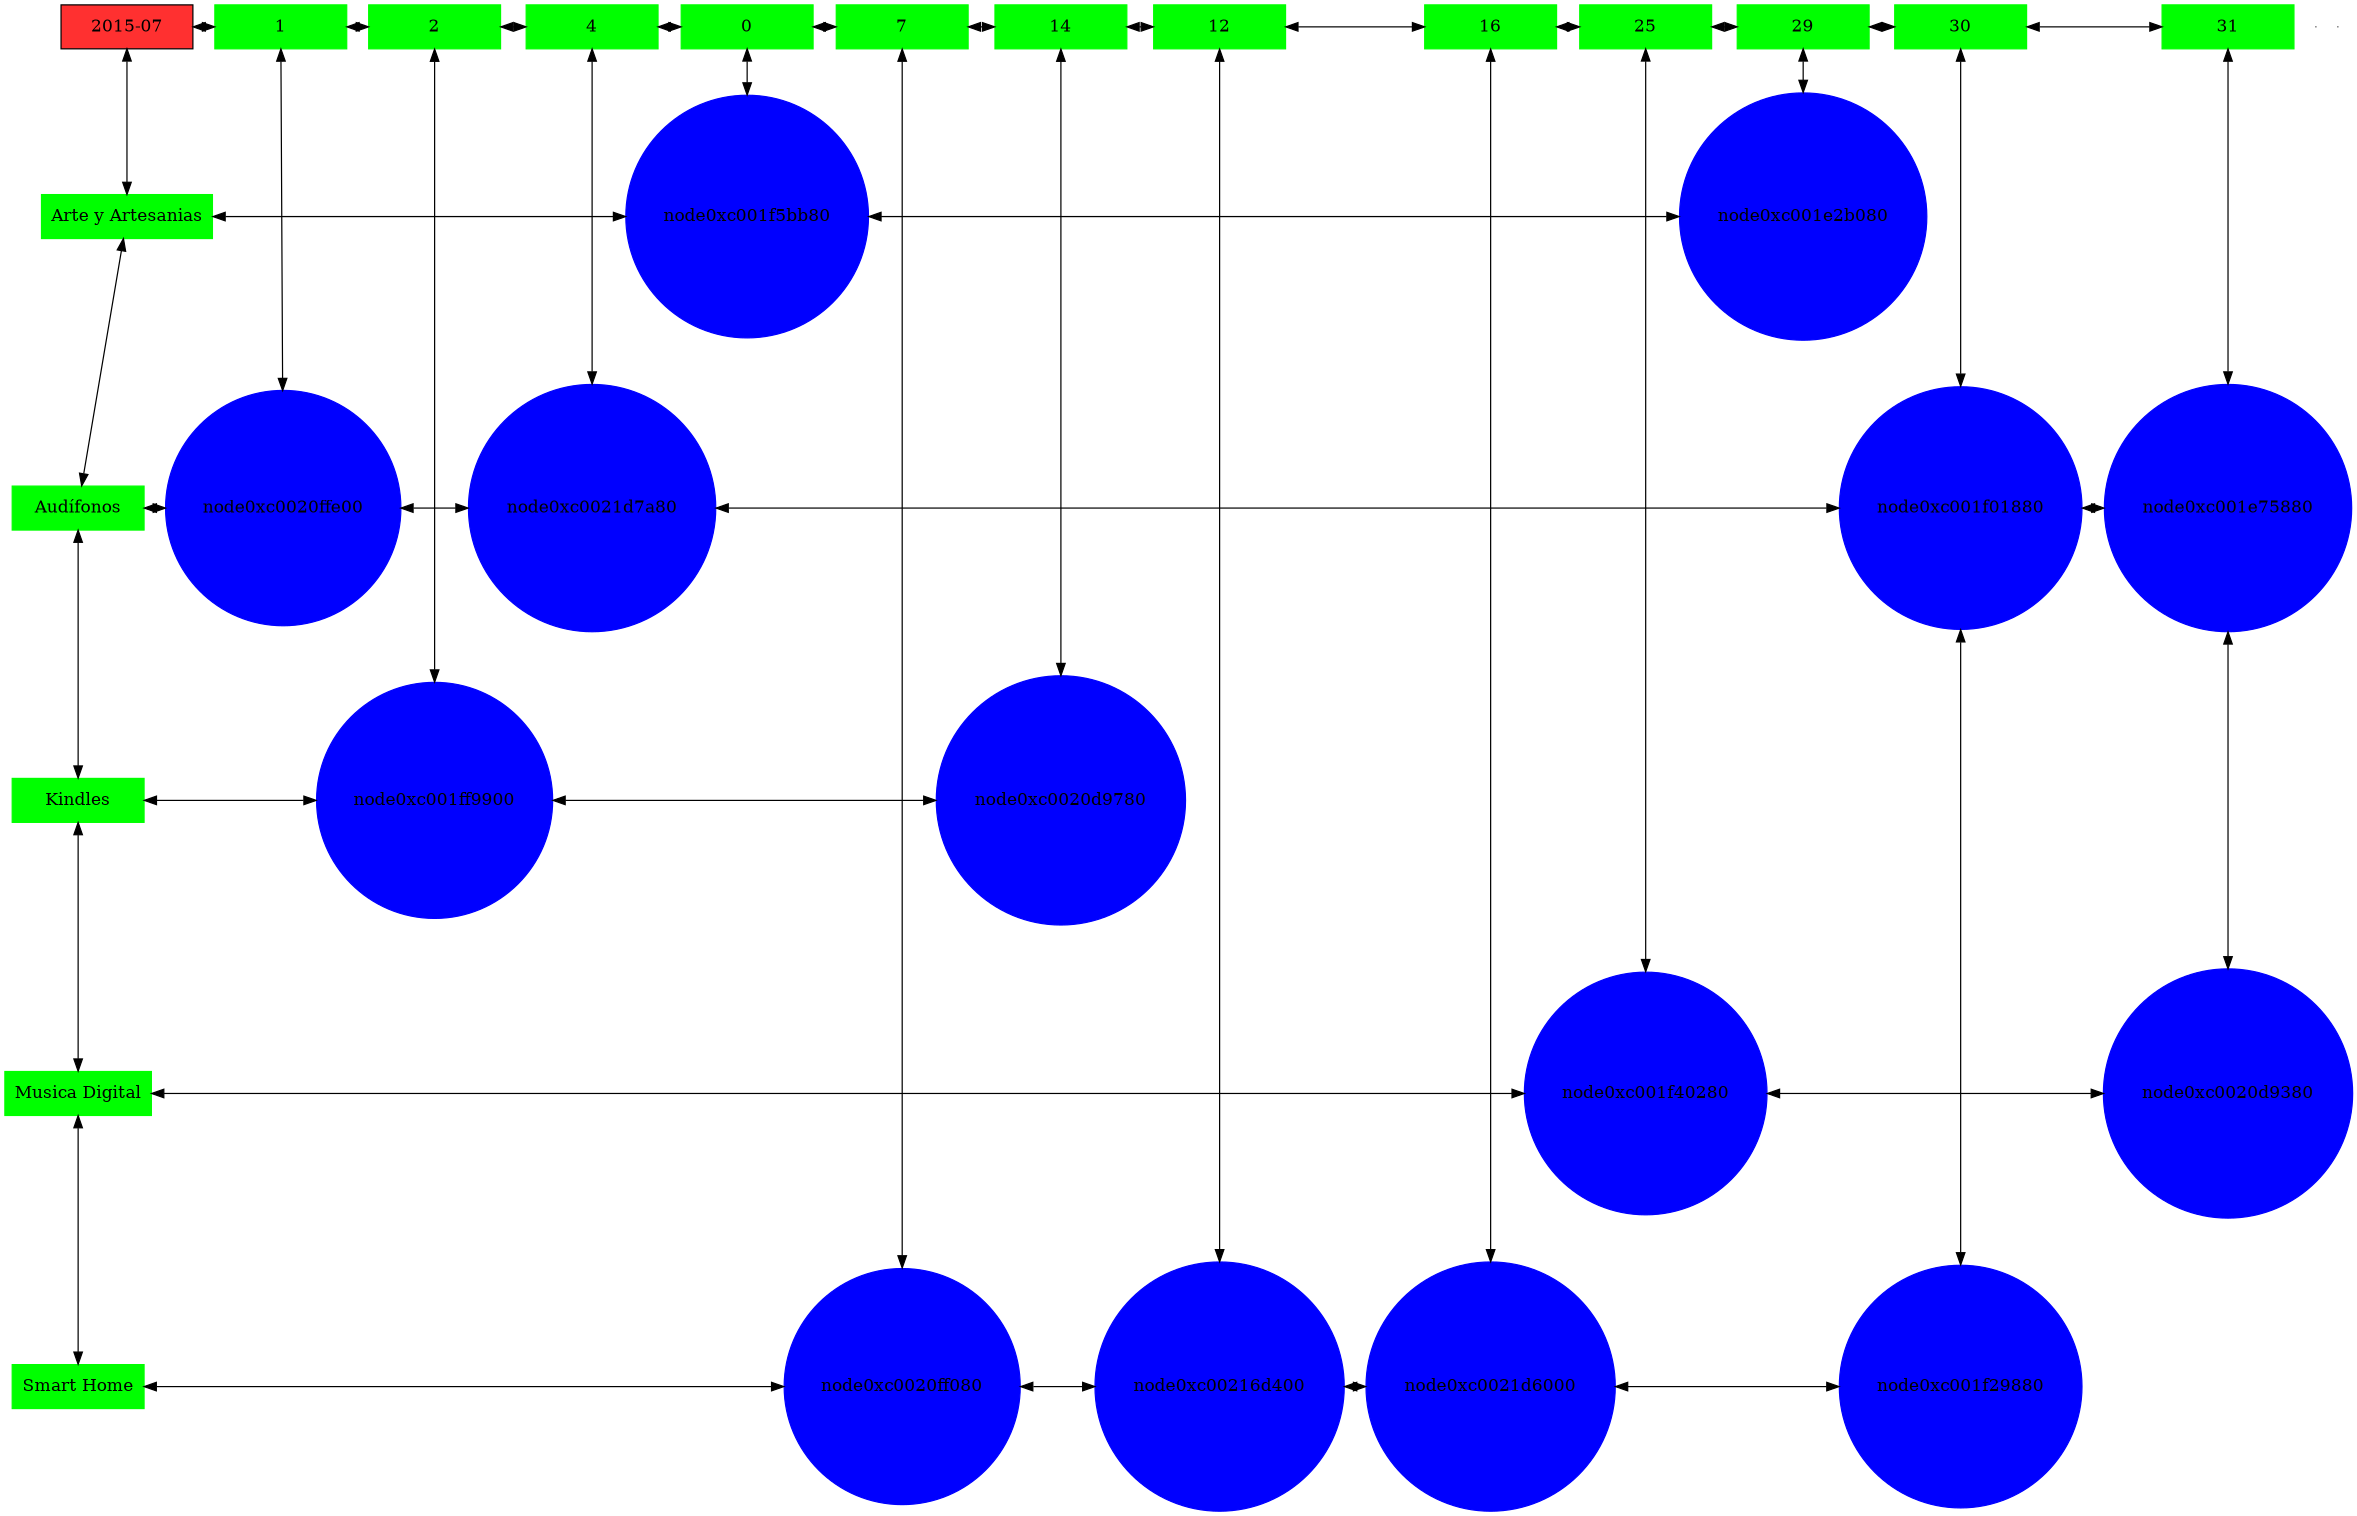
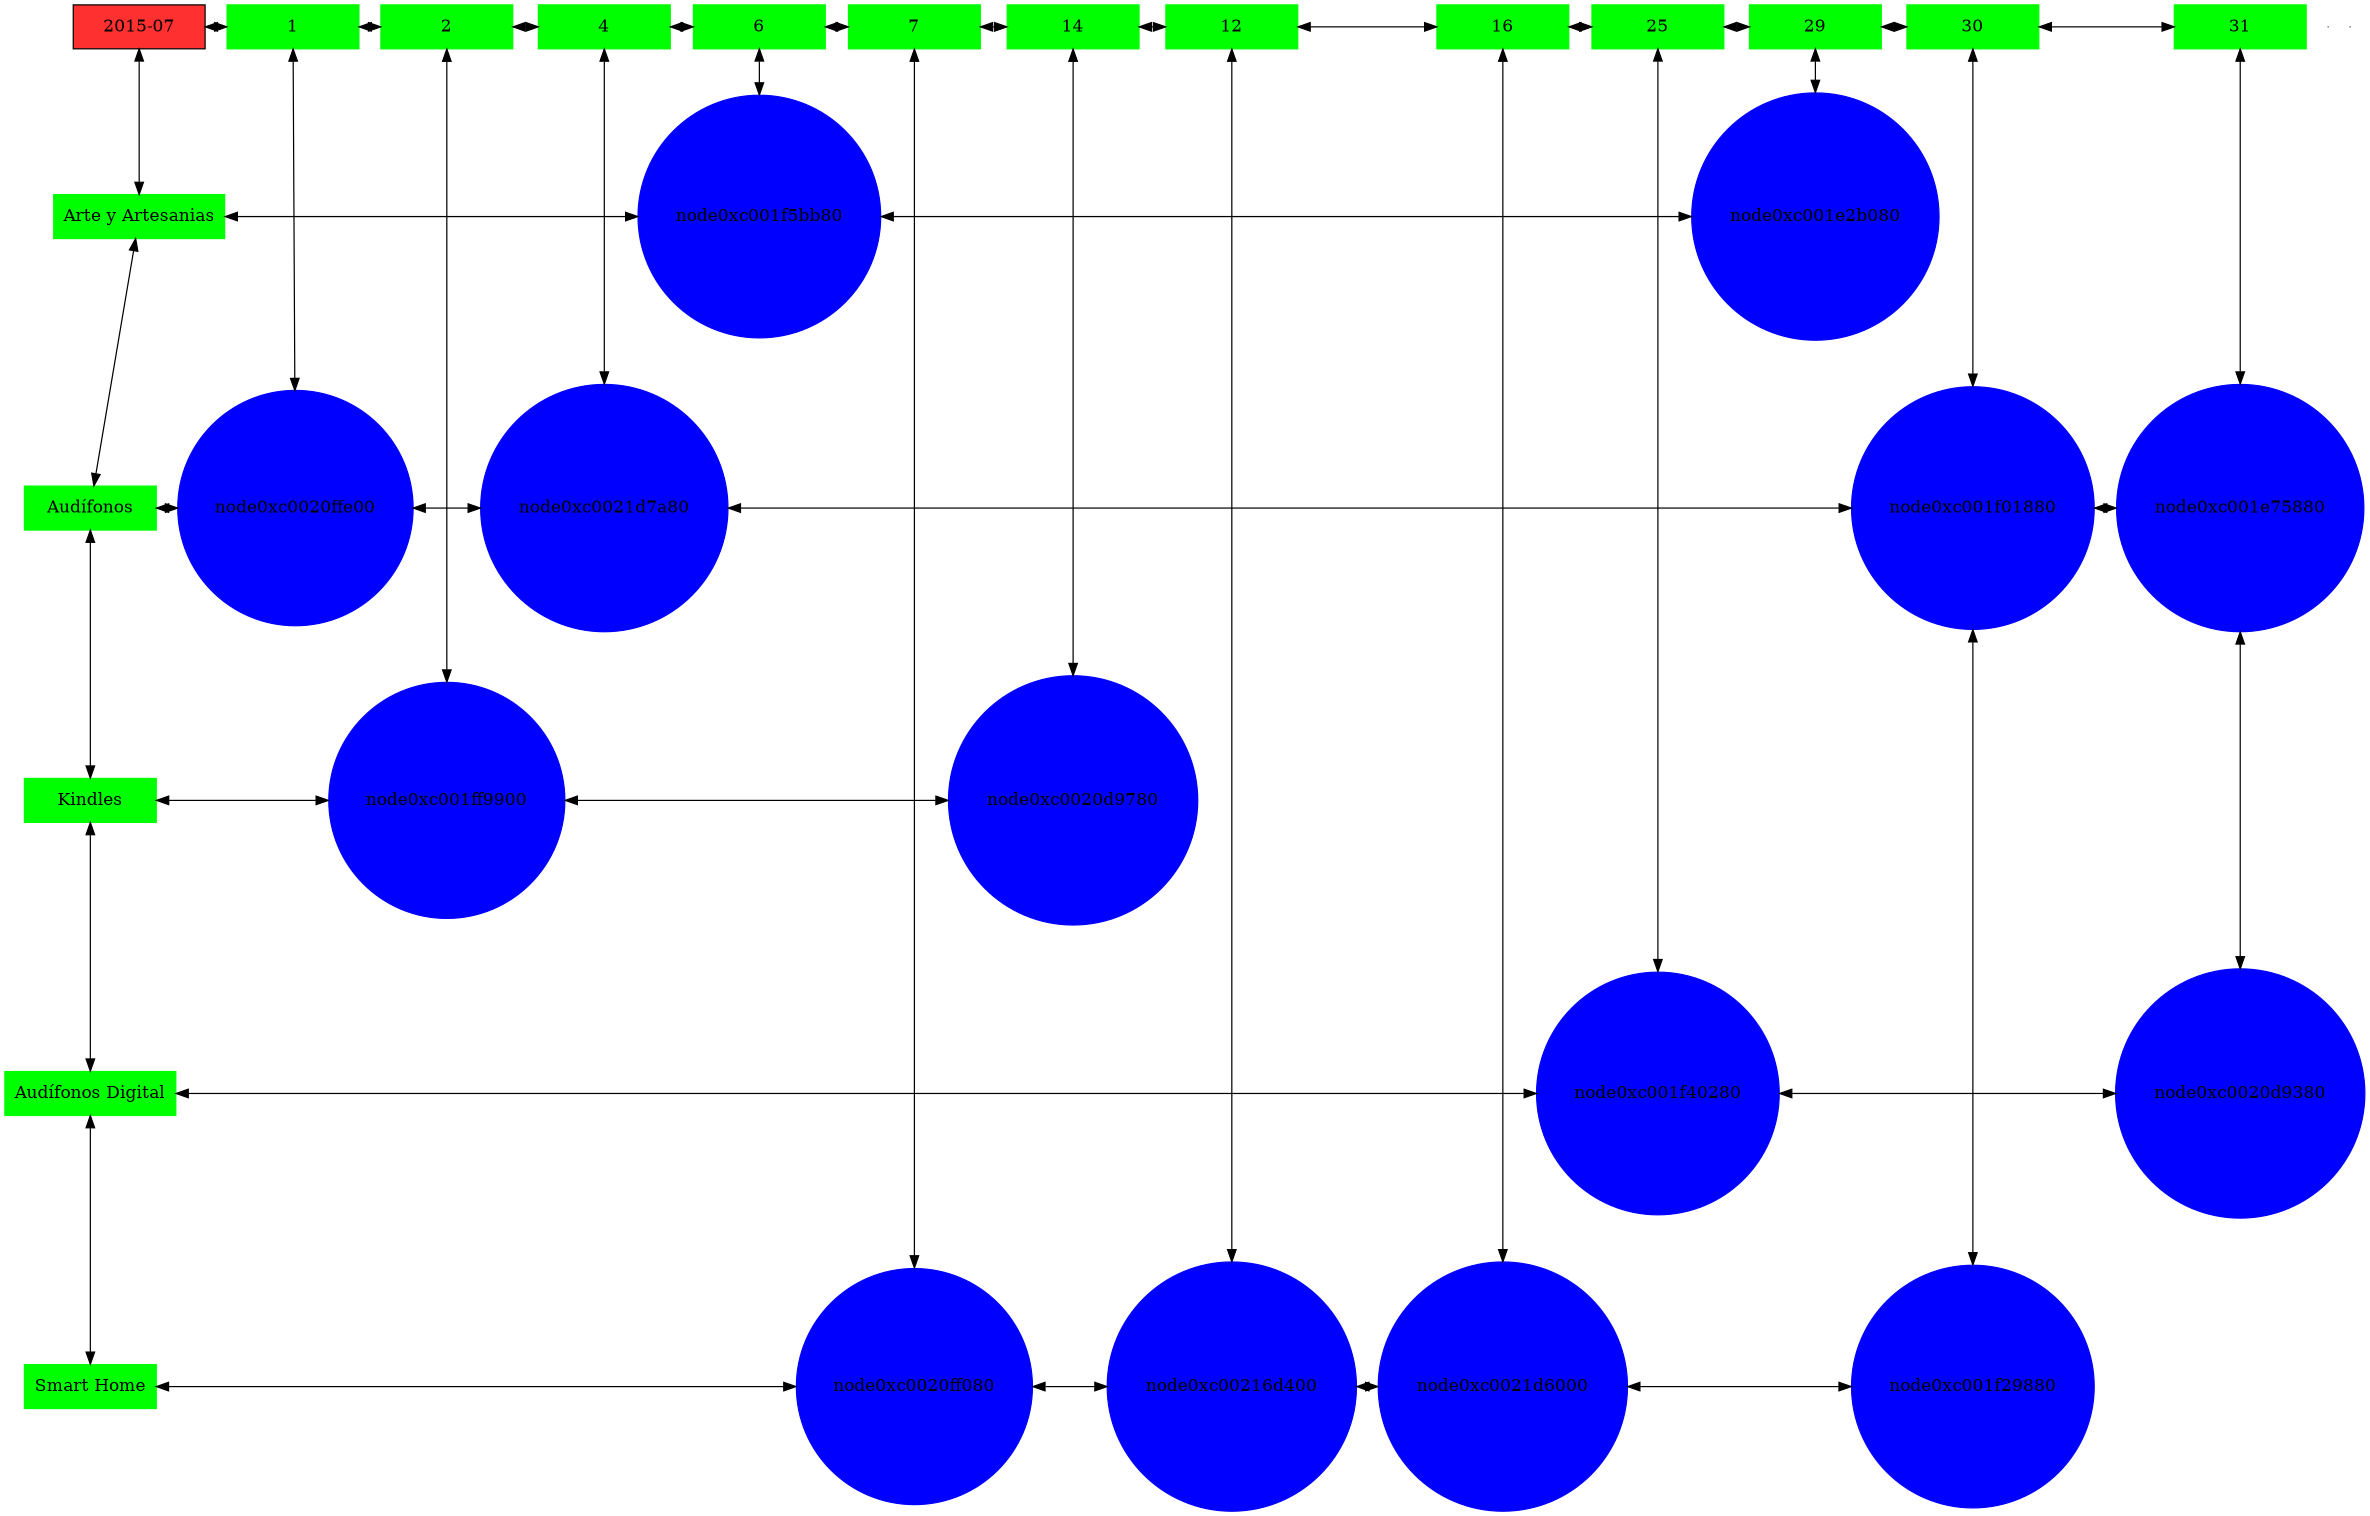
node "0": label "0" -> "6"
node "Musica Digital": label "Musica Digital" -> "Audífonos Digital"
